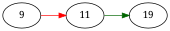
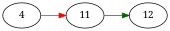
node "9": label "9" -> "4"
node "19": label "19" -> "12"
